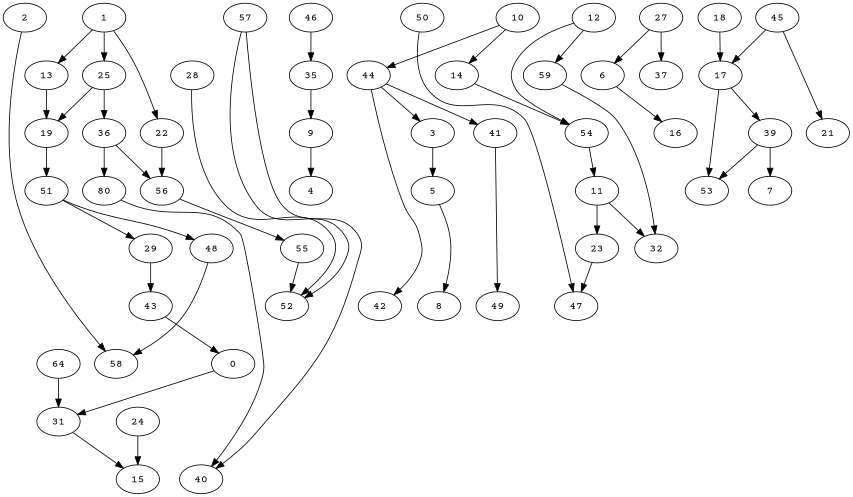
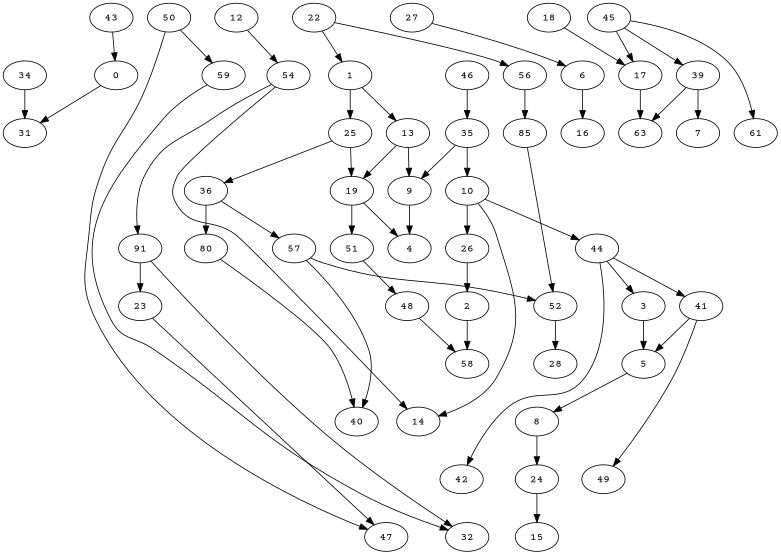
edge "12" -> "59": now "50" -> "59"
edge "1" -> "22": reversed
node "37": removed
edge "17" -> "39": now "45" -> "39"
edge "14" -> "54": reversed
node "21": label "21" -> "61"
edge "13" -> "9": added
edge "35" -> "10": added
edge "36" -> "56": now "36" -> "57"
node "11": label "11" -> "91"
node "53": label "53" -> "63"
edge "19" -> "4": added
edge "28" -> "52": reversed
node "29": removed
node "55": label "55" -> "85"
node "26": added
edge "41" -> "5": added
node "64": label "64" -> "34"
edge "8" -> "24": added
edge "31" -> "15": removed
